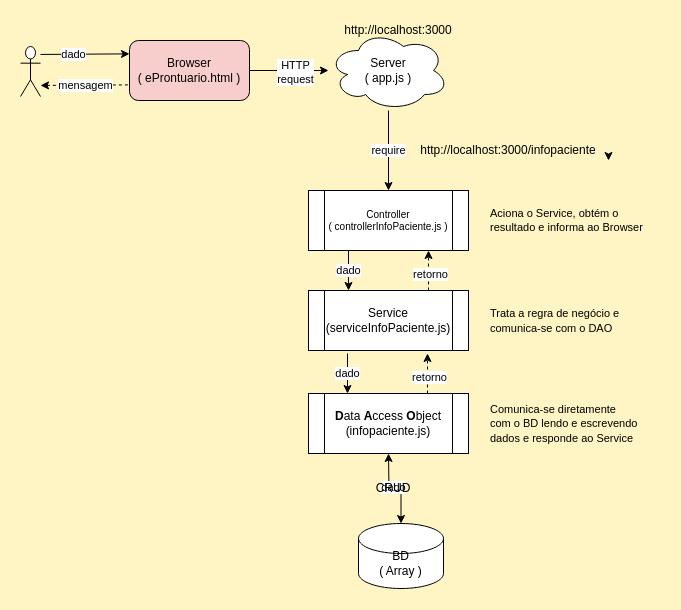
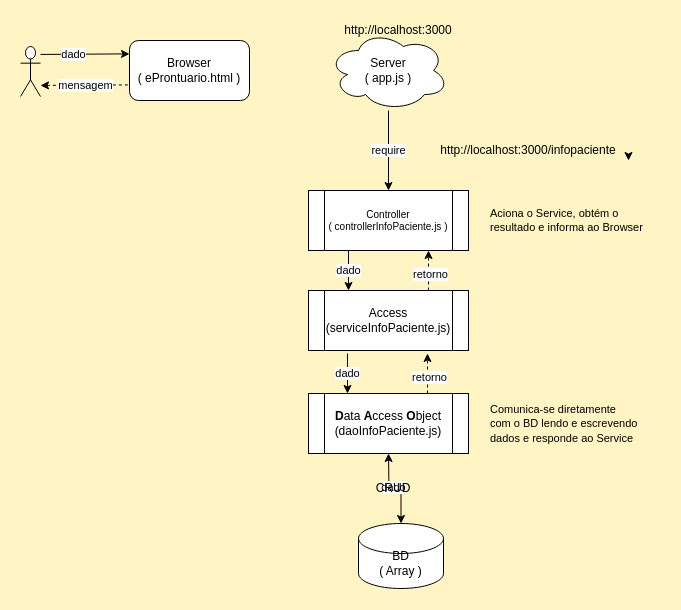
node "Browser ( eProntuario.html )": fillcolor #f8cecc -> #ffffff
edge "Browser ( eProntuario.html )" -> "Server ( app.js )": removed, label "HTTP request"
node "http://localhost:3000/infopaciente": moved (509, 151) -> (529, 151)
node "Service (serviceInfoPaciente.js)": label "Service (serviceInfoPaciente.js)" -> "Access (serviceInfoPaciente.js)"
node "Trata a regra de negócio e comunica-se com o DAO": removed
node "Data Access Object (infopaciente.js)": label "Data Access Object (infopaciente.js)" -> "Data Access Object (daoInfoPaciente.js)"
